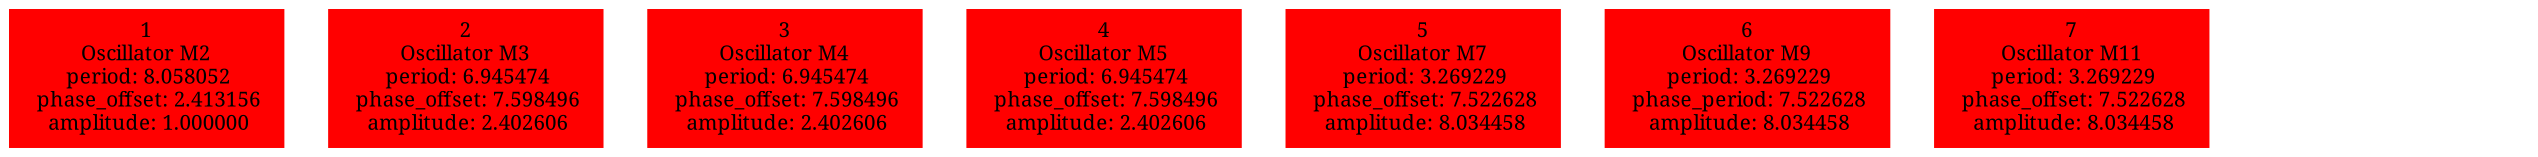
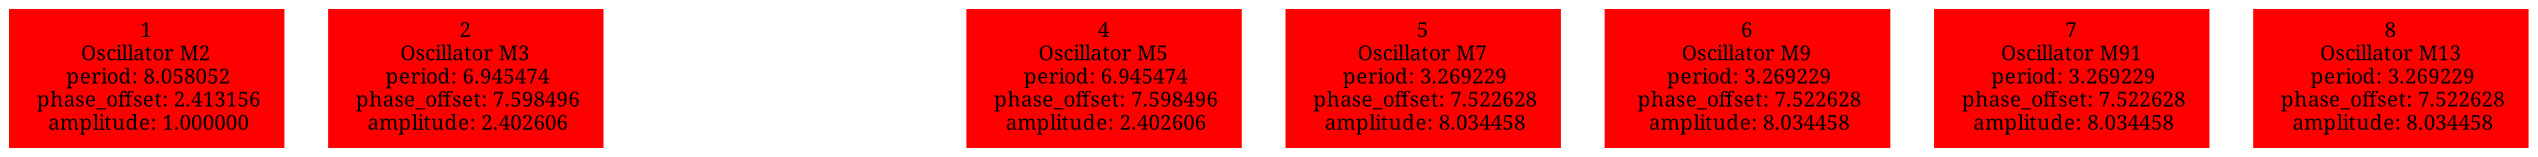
node "7": text "Oscillator M11" -> "Oscillator M91"
node "3": removed
node "8": added
node "6": text "phase_period: 7.522628" -> "phase_offset: 7.522628"
